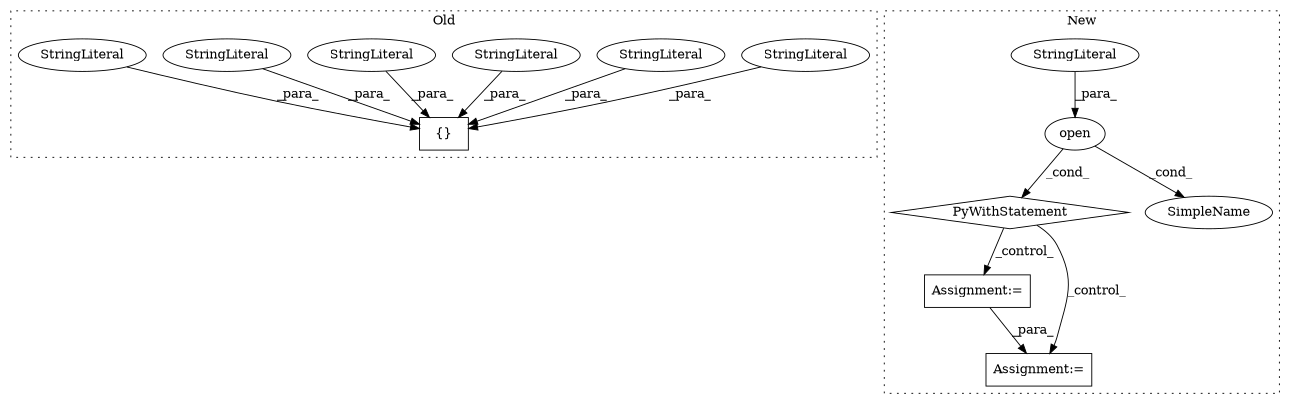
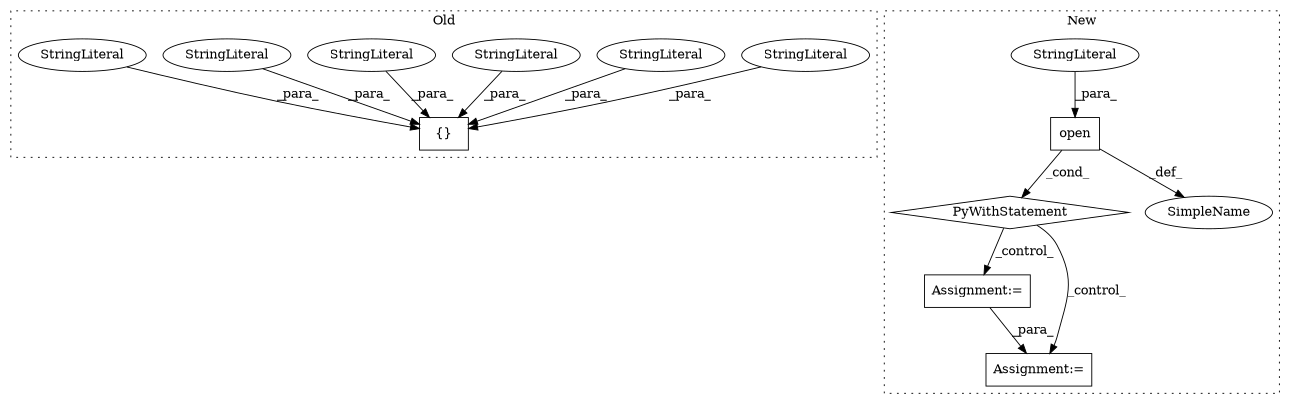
node "open": shape ellipse -> box
edge "open" -> "SimpleName": label "_cond_" -> "_def_"
